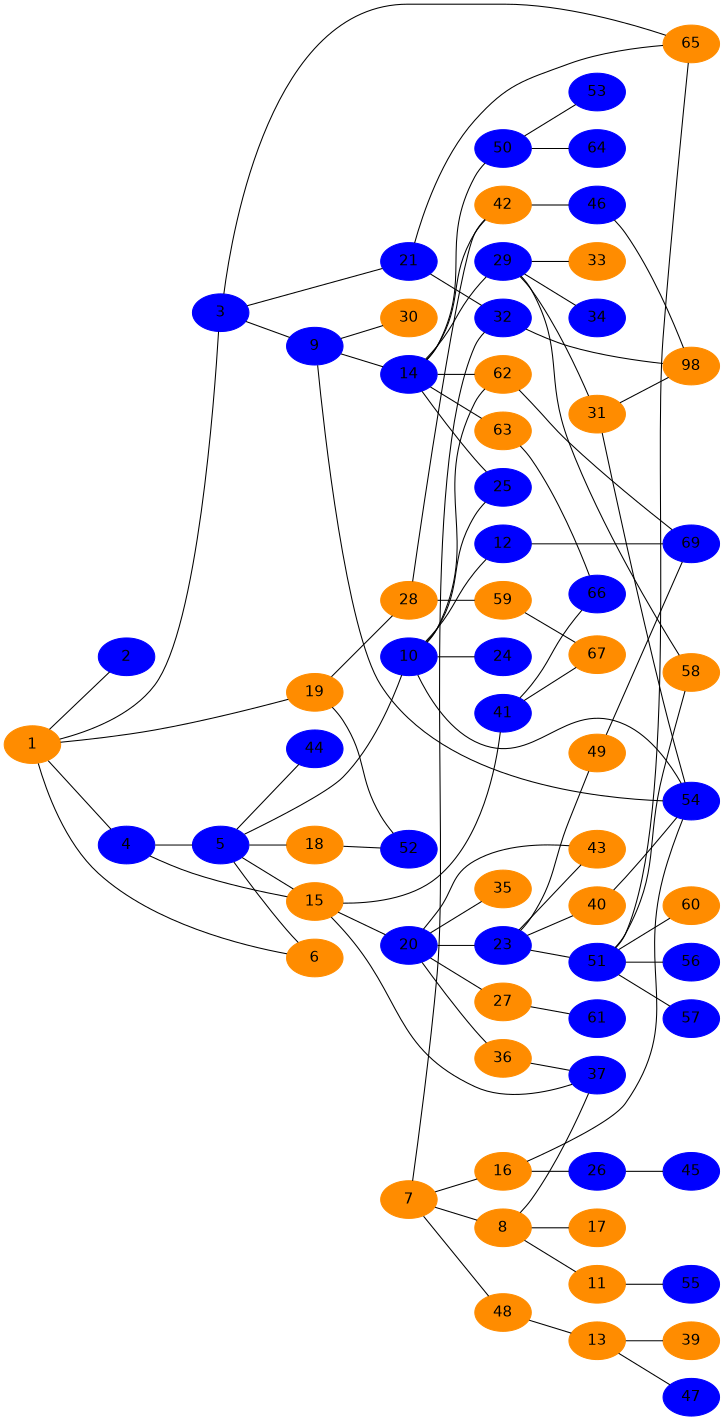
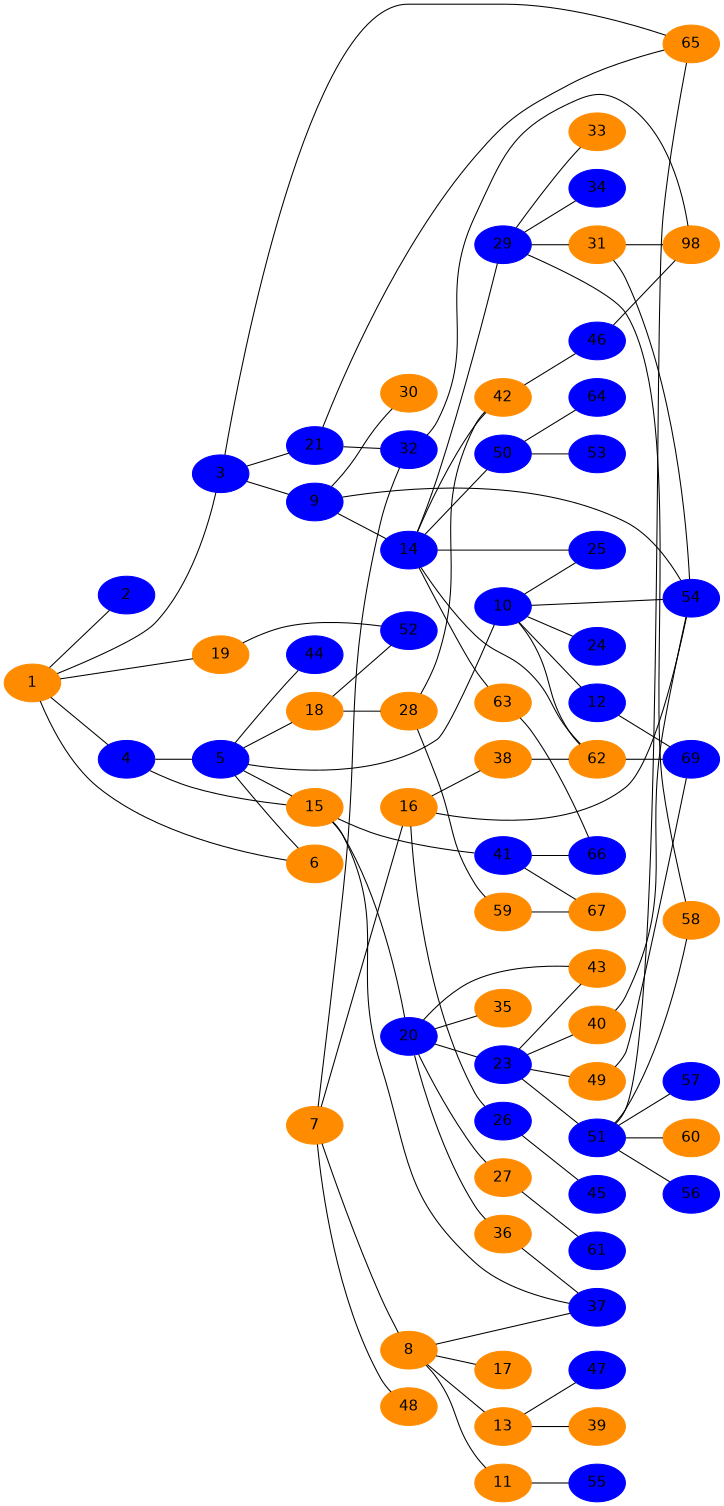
edge "28" -- "19": now "28" -- "18"
node "38": added
edge "48" -- "13": now "8" -- "13"
